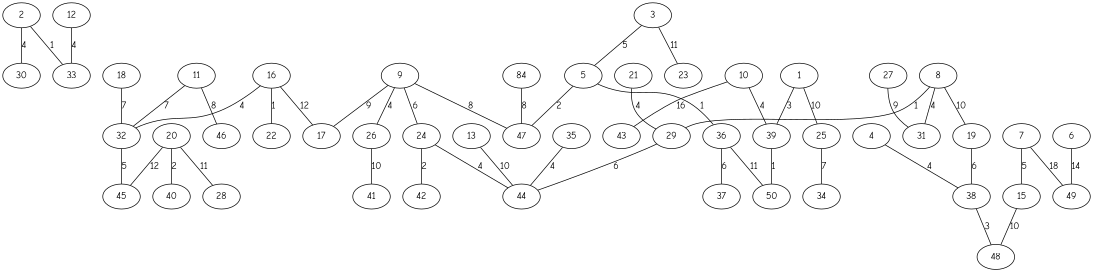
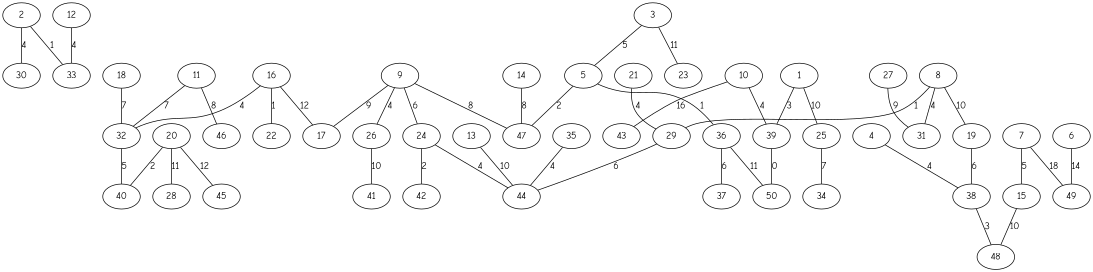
node "84": label "84" -> "14"
edge "32" -- "45": now "32" -- "40"
edge "39" -- "50": label "1" -> "0"
